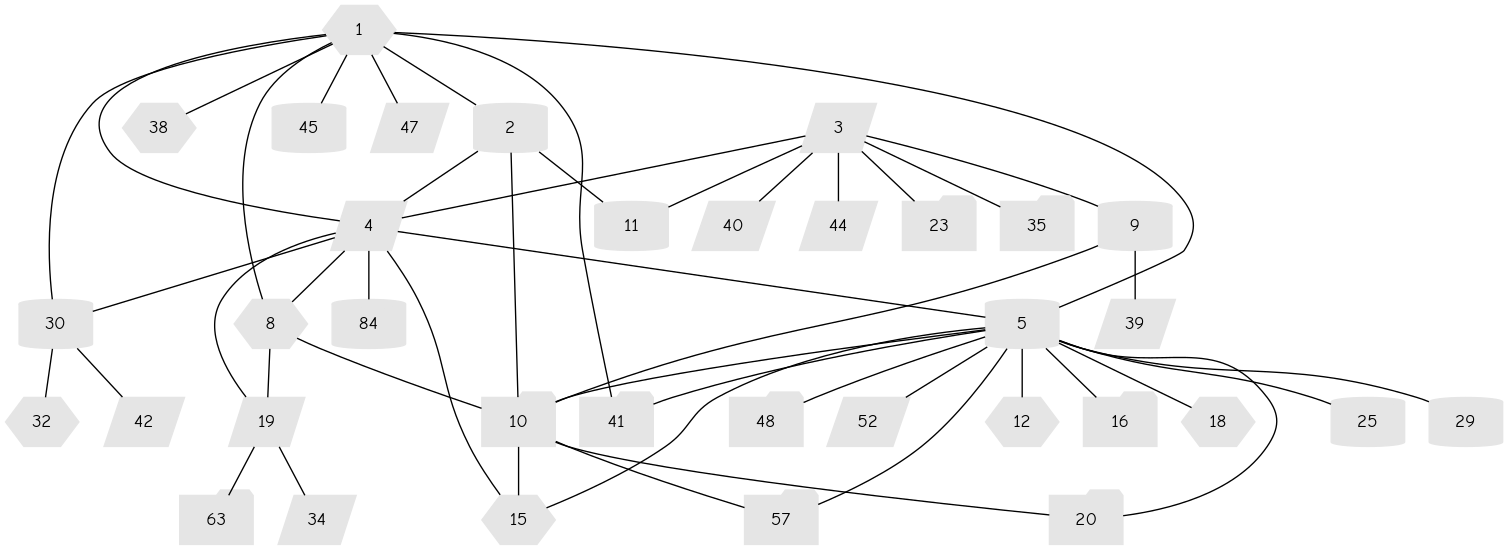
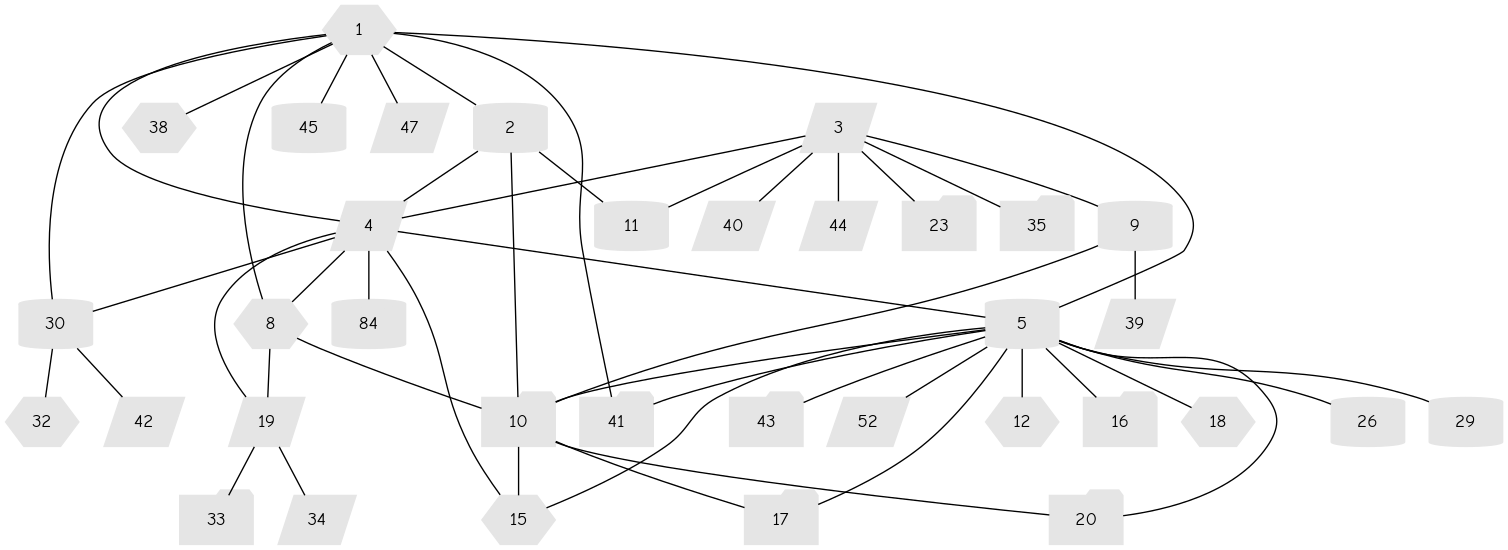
node "48": label "48" -> "43"
node "25": label "25" -> "26"
node "63": label "63" -> "33"
node "57": label "57" -> "17"
